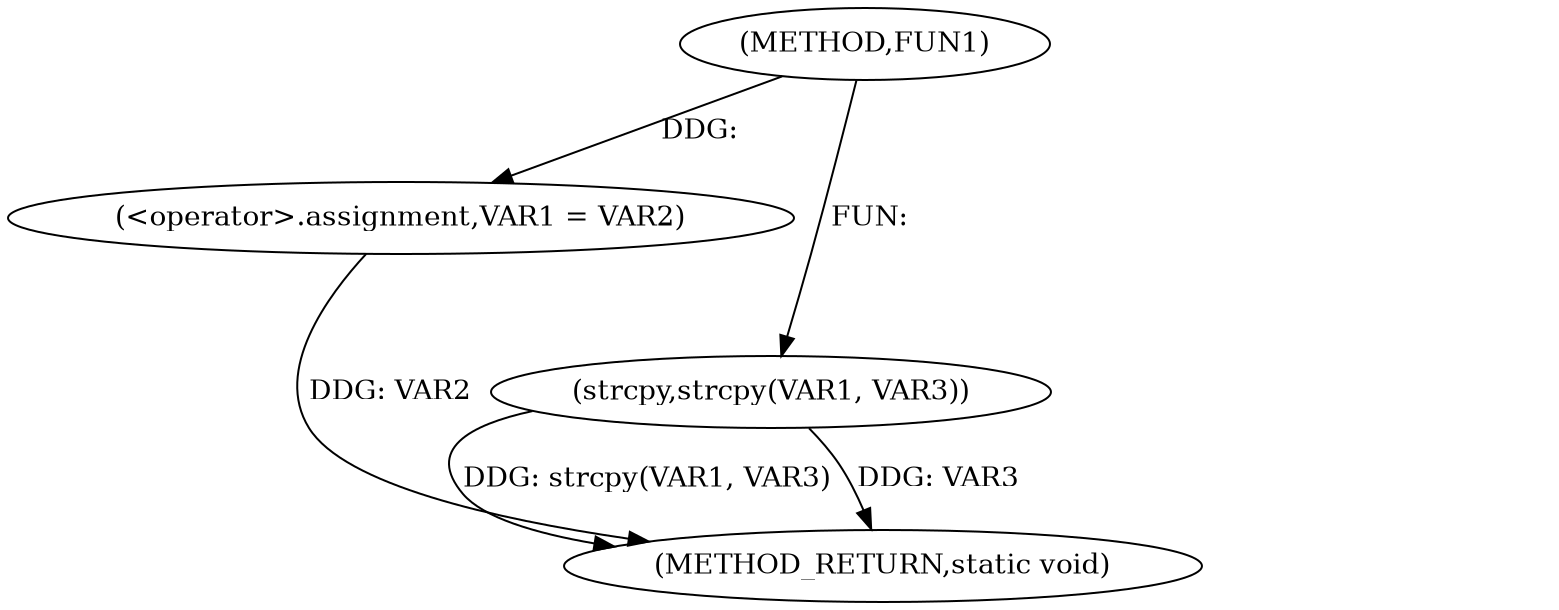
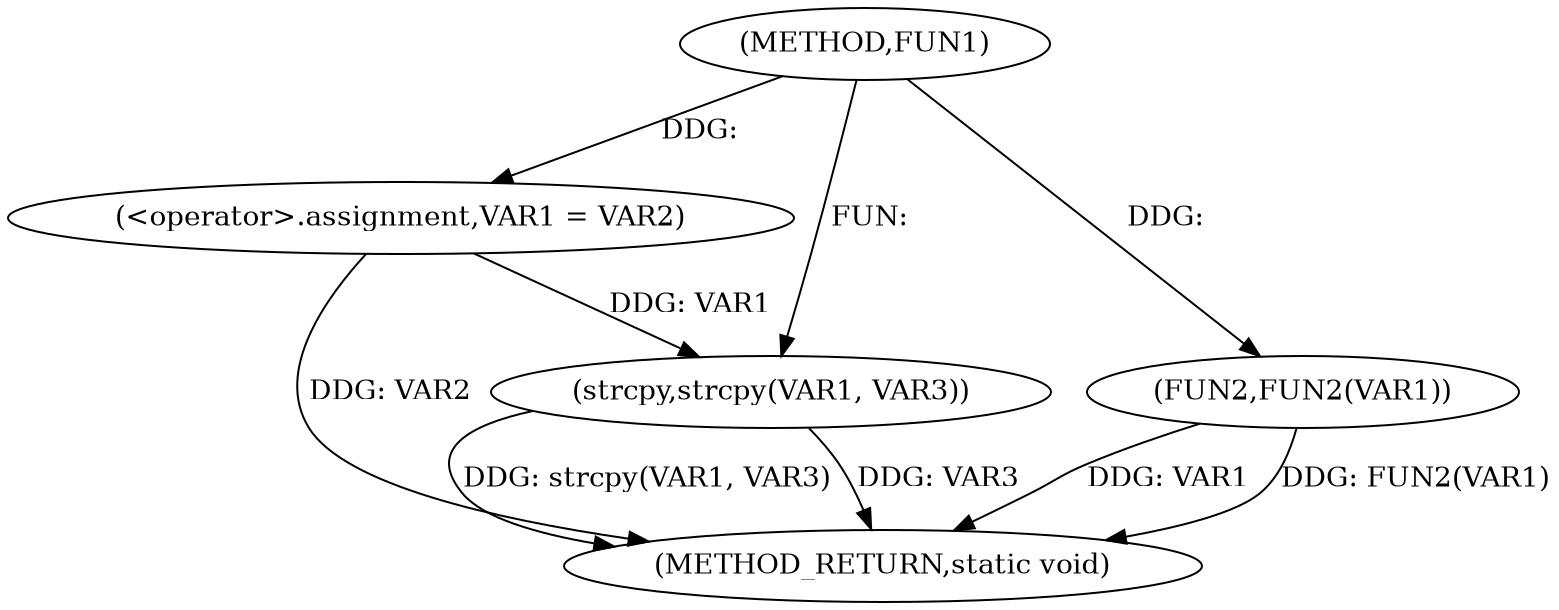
edge "(<operator>.assignment,VAR1 = VAR2)" -> "(strcpy,strcpy(VAR1, VAR3))": added, label "DDG: VAR1"
node "(FUN2,FUN2(VAR1))": added
